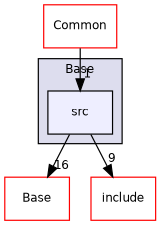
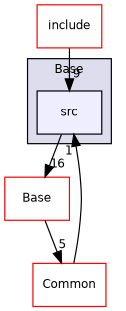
edge "src" -> "include": reversed
edge "Base" -> "Common": added
